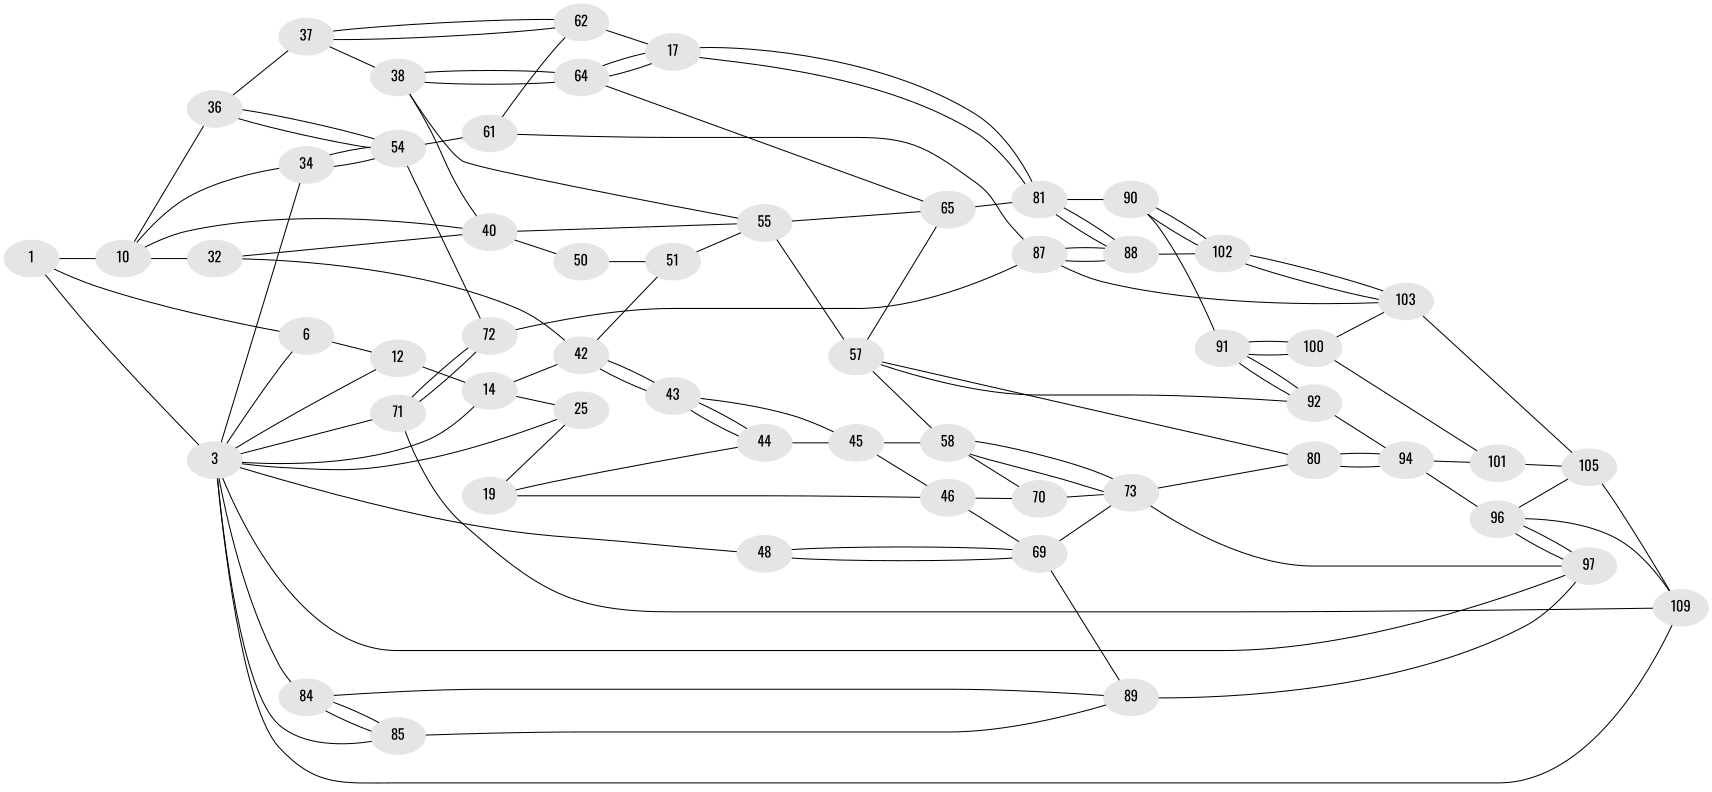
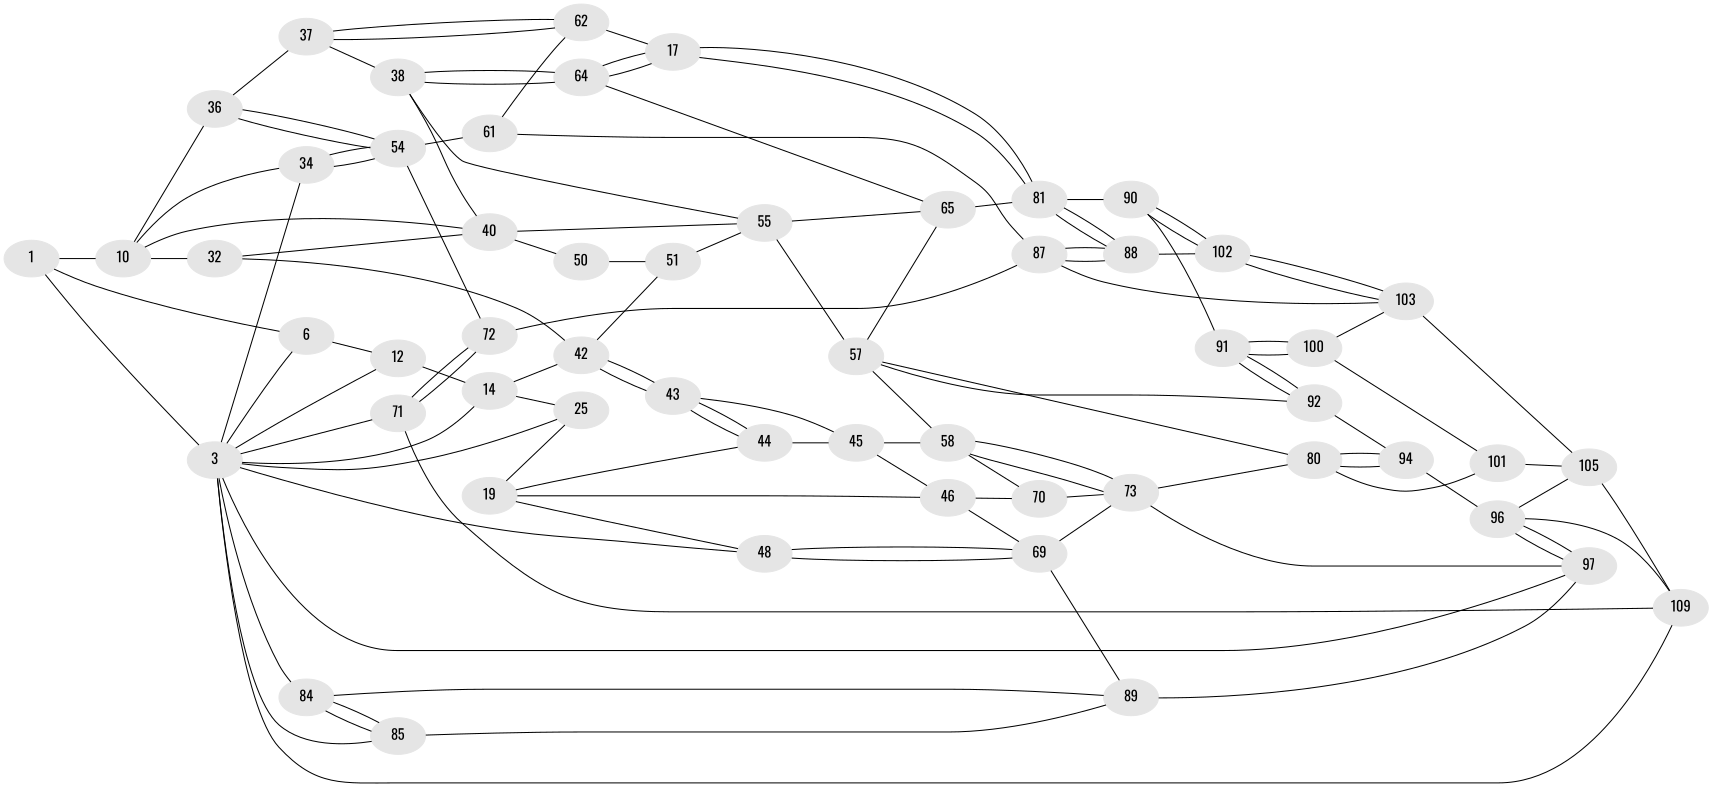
edge "94" -- "101": now "80" -- "101"
edge "19" -- "48": added
